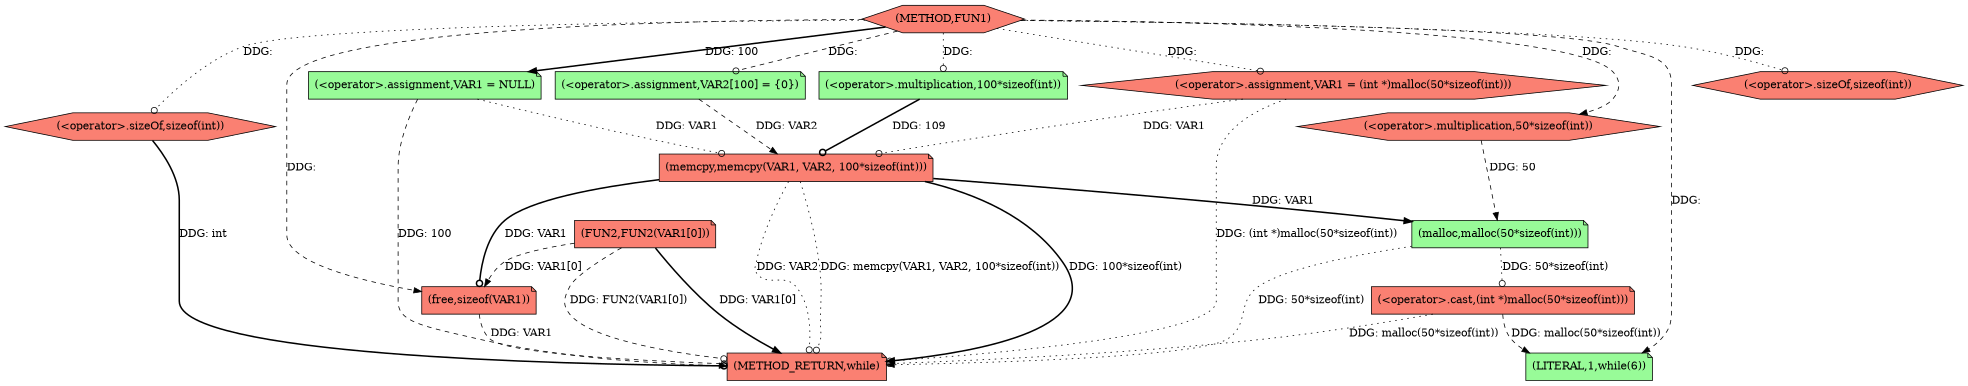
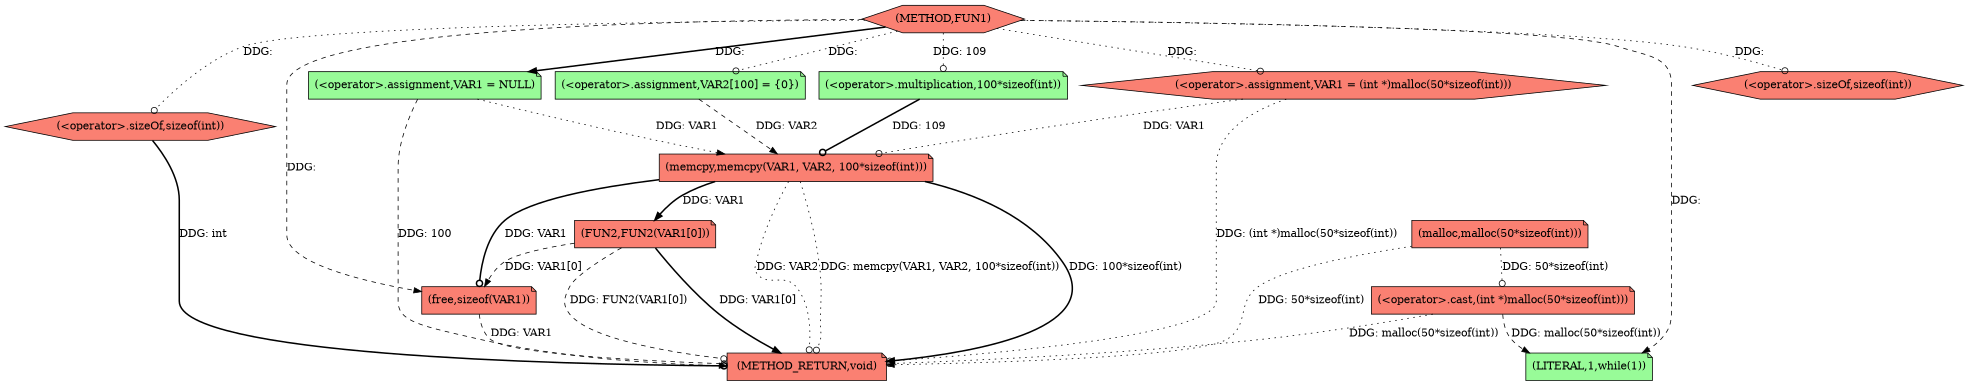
edge "(METHOD,FUN1)" -> "(<operator>.assignment,VAR2[100] = {0})": style dashed -> dotted
edge "(METHOD,FUN1)" -> "(<operator>.assignment,VAR1 = NULL)": label "DDG: 100" -> "DDG: "
edge "(METHOD,FUN1)" -> "(<operator>.multiplication,100*sizeof(int))": label "DDG: " -> "DDG: 109"
edge "(<operator>.assignment,VAR1 = NULL)" -> "(memcpy,memcpy(VAR1, VAR2, 100*sizeof(int)))": arrowhead odot -> normal
node "(<operator>.multiplication,50*sizeof(int))": removed
edge "(memcpy,memcpy(VAR1, VAR2, 100*sizeof(int)))" -> "(malloc,malloc(50*sizeof(int)))": now "(memcpy,memcpy(VAR1, VAR2, 100*sizeof(int)))" -> "(FUN2,FUN2(VAR1[0]))"
node "(malloc,malloc(50*sizeof(int)))": fillcolor palegreen -> salmon
node "(METHOD_RETURN,while)": label "(METHOD_RETURN,while)" -> "(METHOD_RETURN,void)"
node "(LITERAL,1,while(6))": label "(LITERAL,1,while(6))" -> "(LITERAL,1,while(1))"
